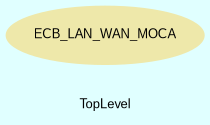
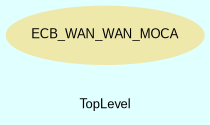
node "ECB_LAN_WAN_MOCA": label "ECB_LAN_WAN_MOCA" -> "ECB_WAN_WAN_MOCA"
